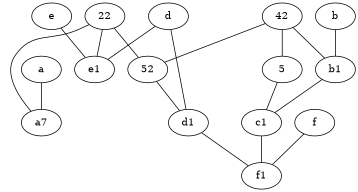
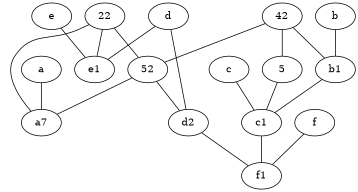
node "c": added
edge "52" -- "a7": added
node "d1": label "d1" -> "d2"
